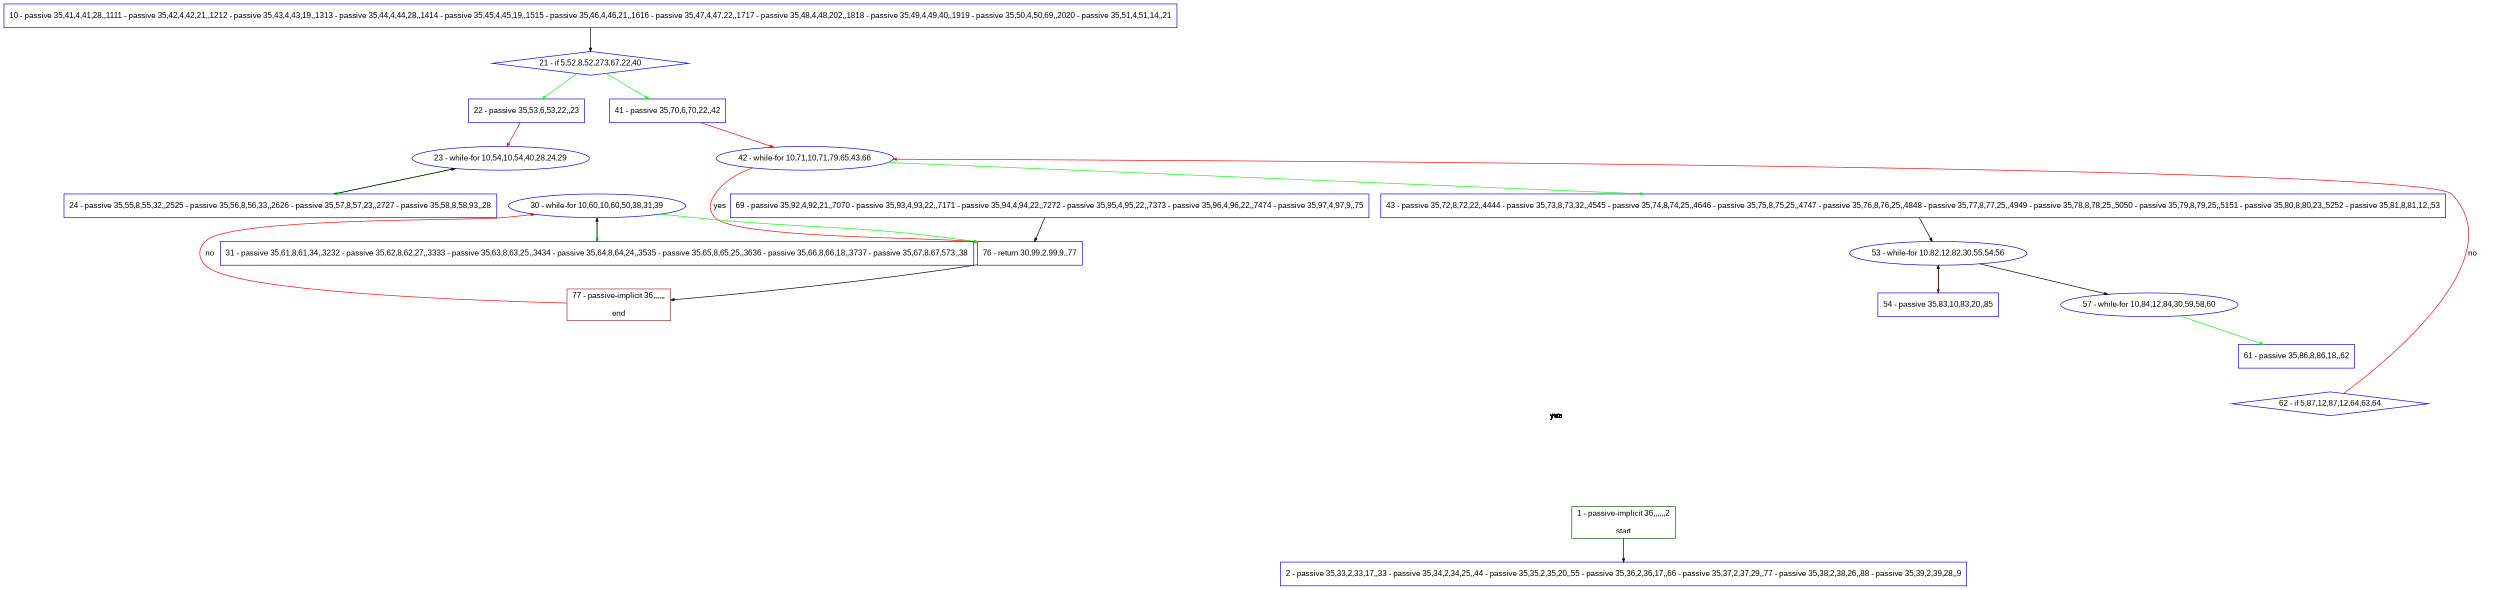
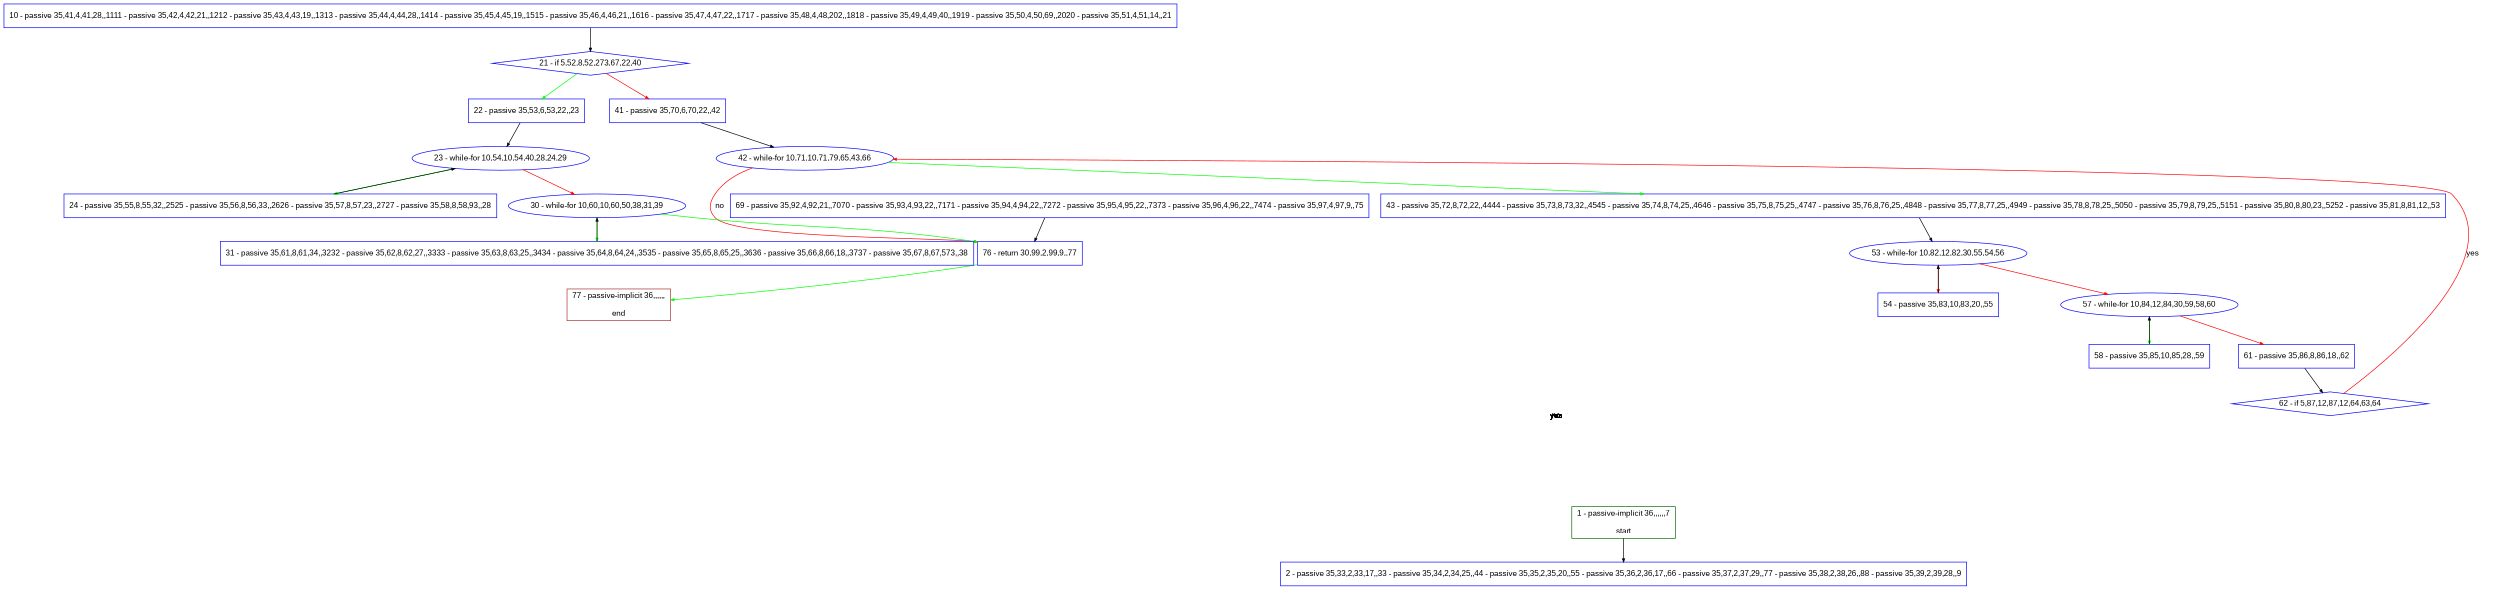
edge "21 - if 5,52,8,52,273,67,22,40" -> "41 - passive 35,70,6,70,22,,42": color #00ff00 -> #ff0000
edge "22 - passive 35,53,6,53,22,,23" -> "23 - while-for 10,54,10,54,40,28,24,29": color #ff0000 -> #000000
edge "41 - passive 35,70,6,70,22,,42" -> "42 - while-for 10,71,10,71,79,65,43,66": color #ff0000 -> #000000
edge "42 - while-for 10,71,10,71,79,65,43,66" -> "76 - return 30,99,2,99,9,,77": label "yes" -> "no"
edge "62 - if 5,87,12,87,12,64,63,64" -> "42 - while-for 10,71,10,71,79,65,43,66": label "no" -> "yes"
edge "77 - passive-implicit 36,,,,,, end" -> "30 - while-for 10,60,10,60,50,38,31,39": now "23 - while-for 10,54,10,54,40,28,24,29" -> "30 - while-for 10,60,10,60,50,38,31,39"
edge "53 - while-for 10,82,12,82,30,55,54,56" -> "57 - while-for 10,84,12,84,30,59,58,60": color #000000 -> #ff0000
edge "76 - return 30,99,2,99,9,,77" -> "77 - passive-implicit 36,,,,,, end": color #000000 -> #00ff00
node "54 - passive 35,83,10,83,20,,85": label "54 - passive 35,83,10,83,20,,85" -> "54 - passive 35,83,10,83,20,,55"
edge "57 - while-for 10,84,12,84,30,59,58,60" -> "61 - passive 35,86,8,86,18,,62": color #00ff00 -> #ff0000
node "58 - passive 35,85,10,85,28,,59": added
edge "61 - passive 35,86,8,86,18,,62" -> "62 - if 5,87,12,87,12,64,63,64": added
node "1 - passive-implicit 36,,,,,,2 start": label "1 - passive-implicit 36,,,,,,2 start" -> "1 - passive-implicit 36,,,,,,7 start"
